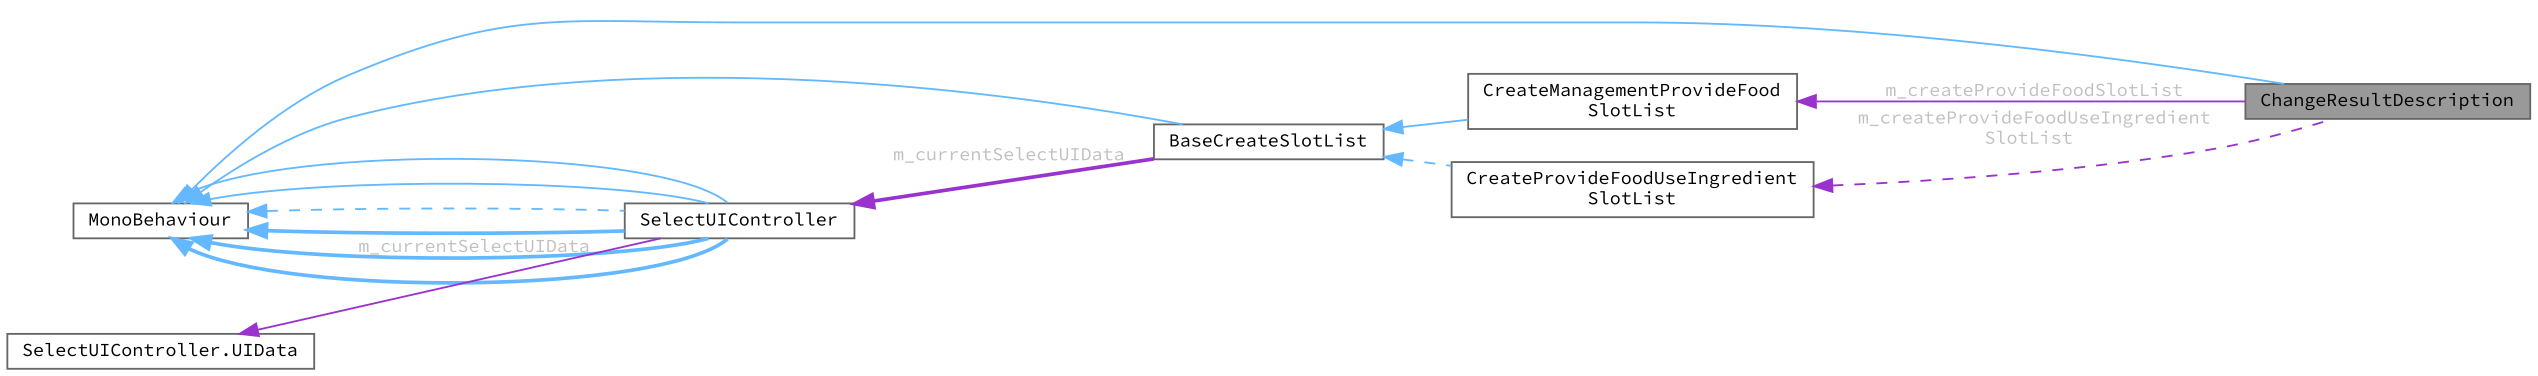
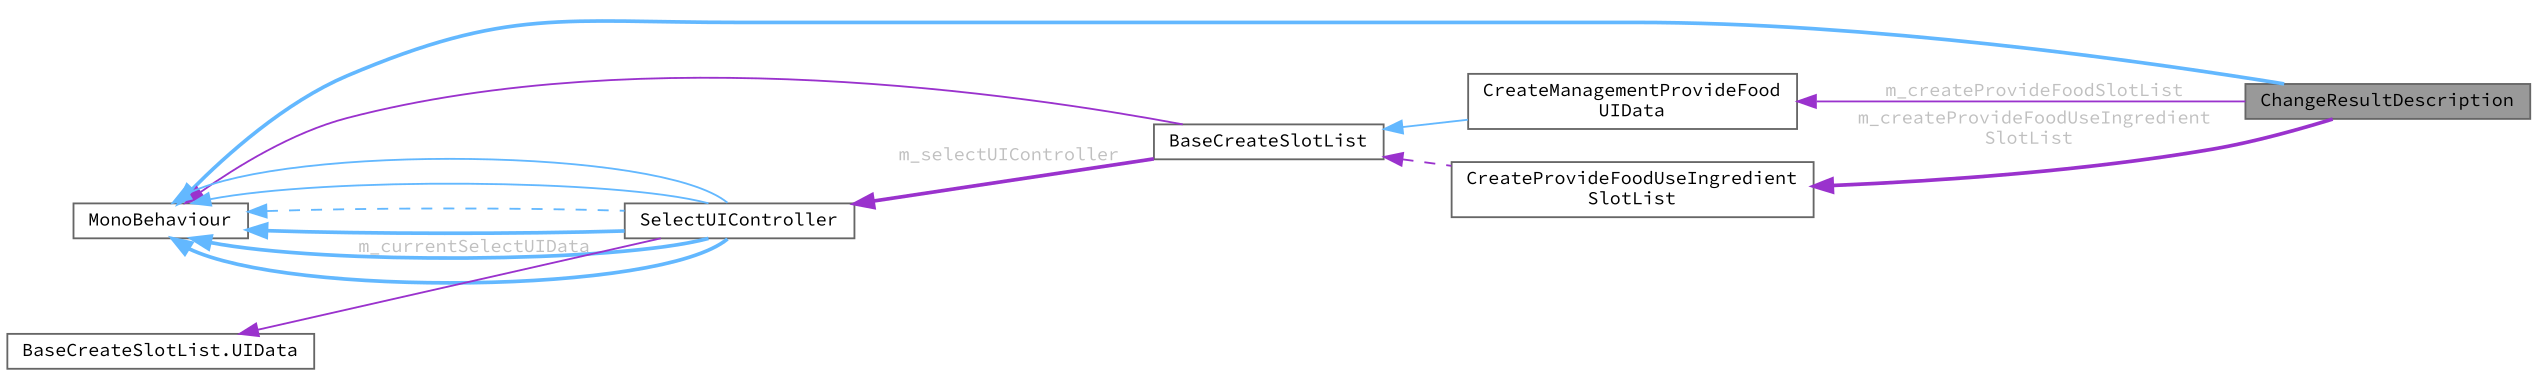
edge "ChangeResultDescription" -> "MonoBehaviour": style solid -> bold
edge "BaseCreateSlotList" -> "MonoBehaviour": color steelblue1 -> darkorchid3
node "CreateManagementProvideFood SlotList": label "CreateManagementProvideFood SlotList" -> "CreateManagementProvideFood UIData"
edge "BaseCreateSlotList" -> "SelectUIController": label " m_currentSelectUIData" -> " m_selectUIController"
edge "CreateProvideFoodUseIngredient SlotList" -> "BaseCreateSlotList": color steelblue1 -> darkorchid3
edge "ChangeResultDescription" -> "CreateProvideFoodUseIngredient SlotList": style dashed -> bold
node "SelectUIController.UIData": label "SelectUIController.UIData" -> "BaseCreateSlotList.UIData"
